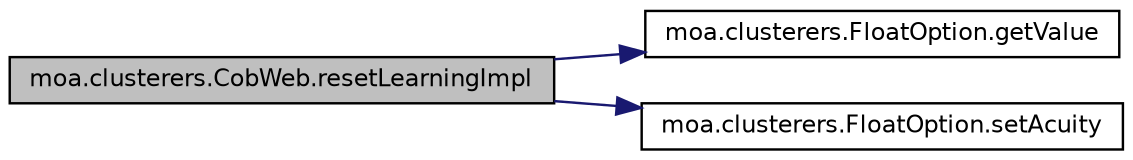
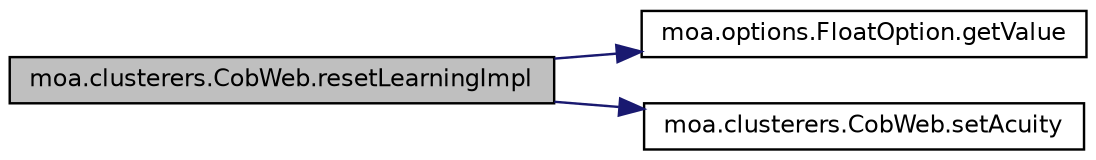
node "moa.clusterers.FloatOption.getValue": label "moa.clusterers.FloatOption.getValue" -> "moa.options.FloatOption.getValue"
node "moa.clusterers.FloatOption.setAcuity": label "moa.clusterers.FloatOption.setAcuity" -> "moa.clusterers.CobWeb.setAcuity"
